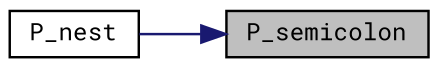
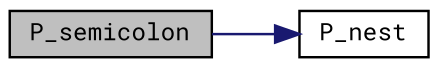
edge "P_nest" -> "P_semicolon": reversed
